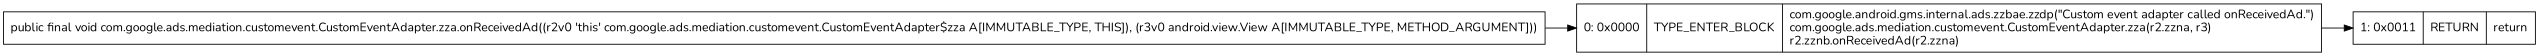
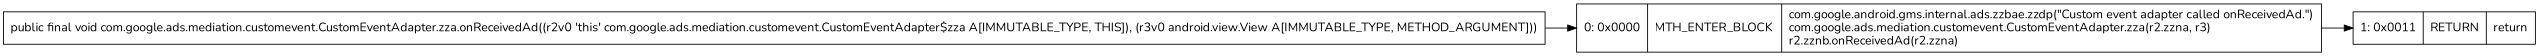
node "0: 0x0000": text "TYPE_ENTER_BLOCK" -> "MTH_ENTER_BLOCK"
